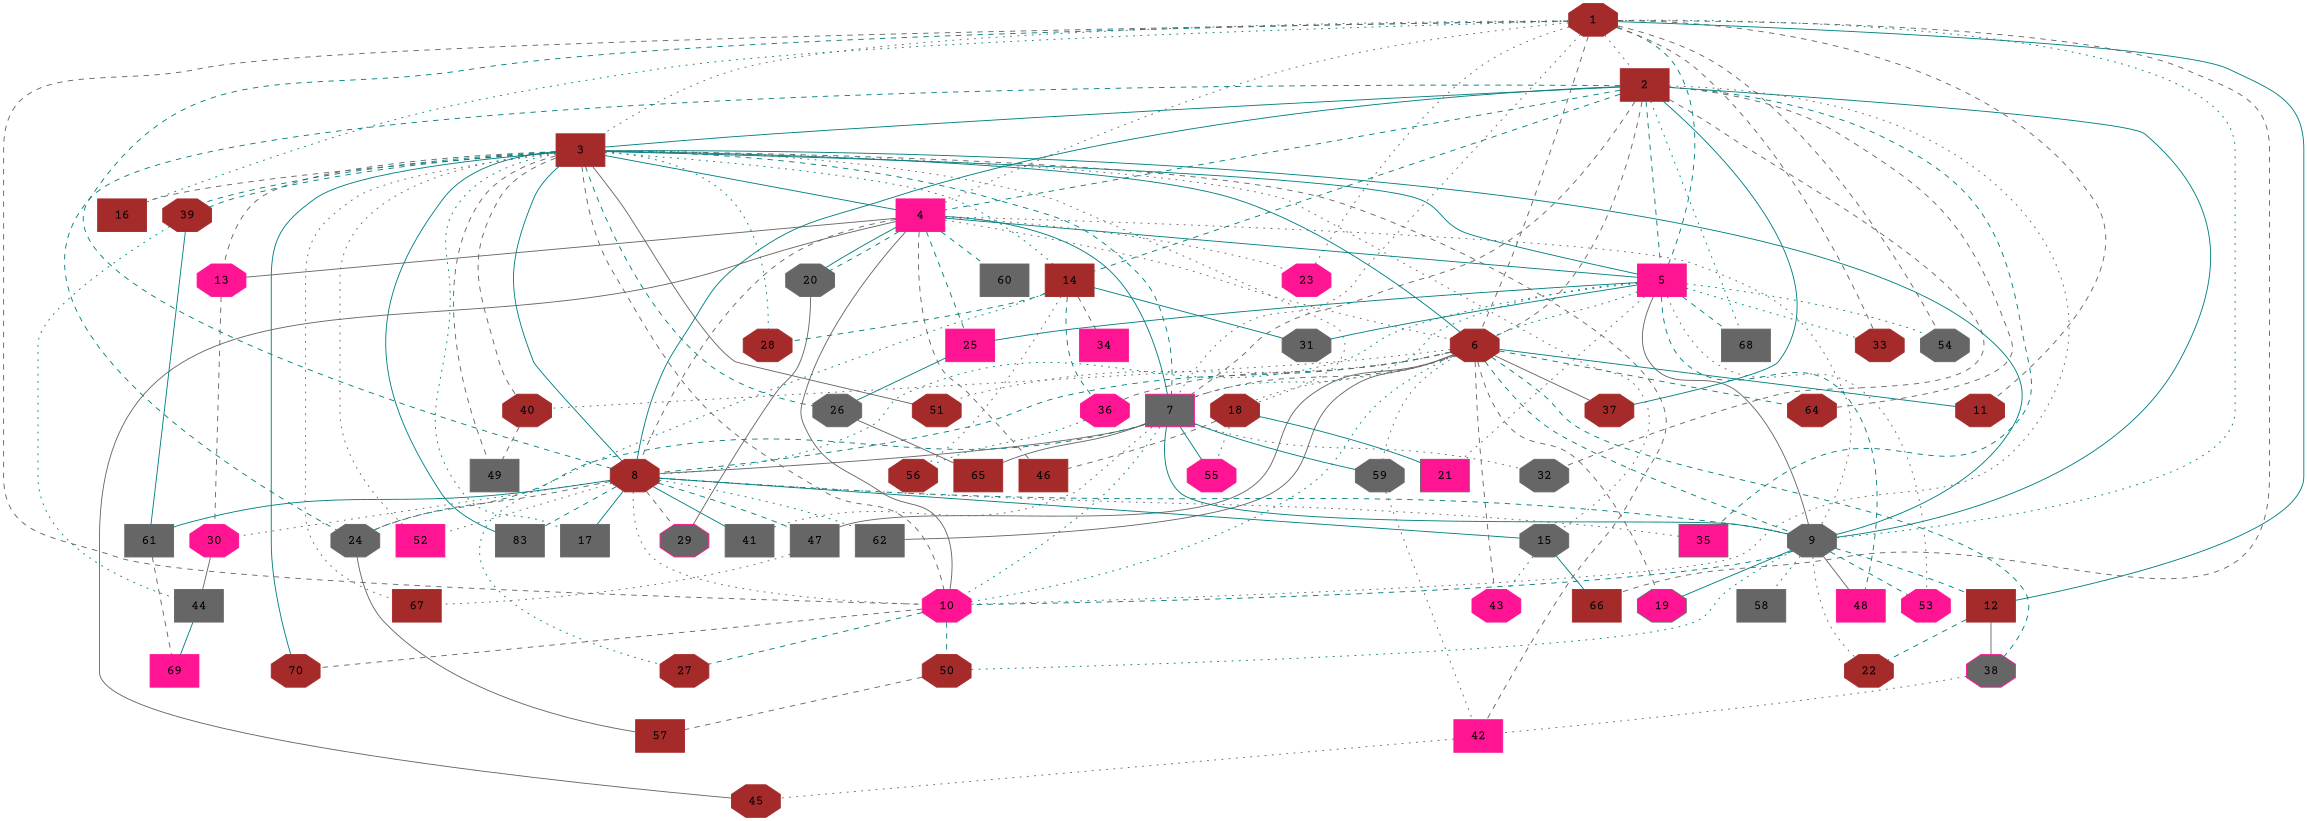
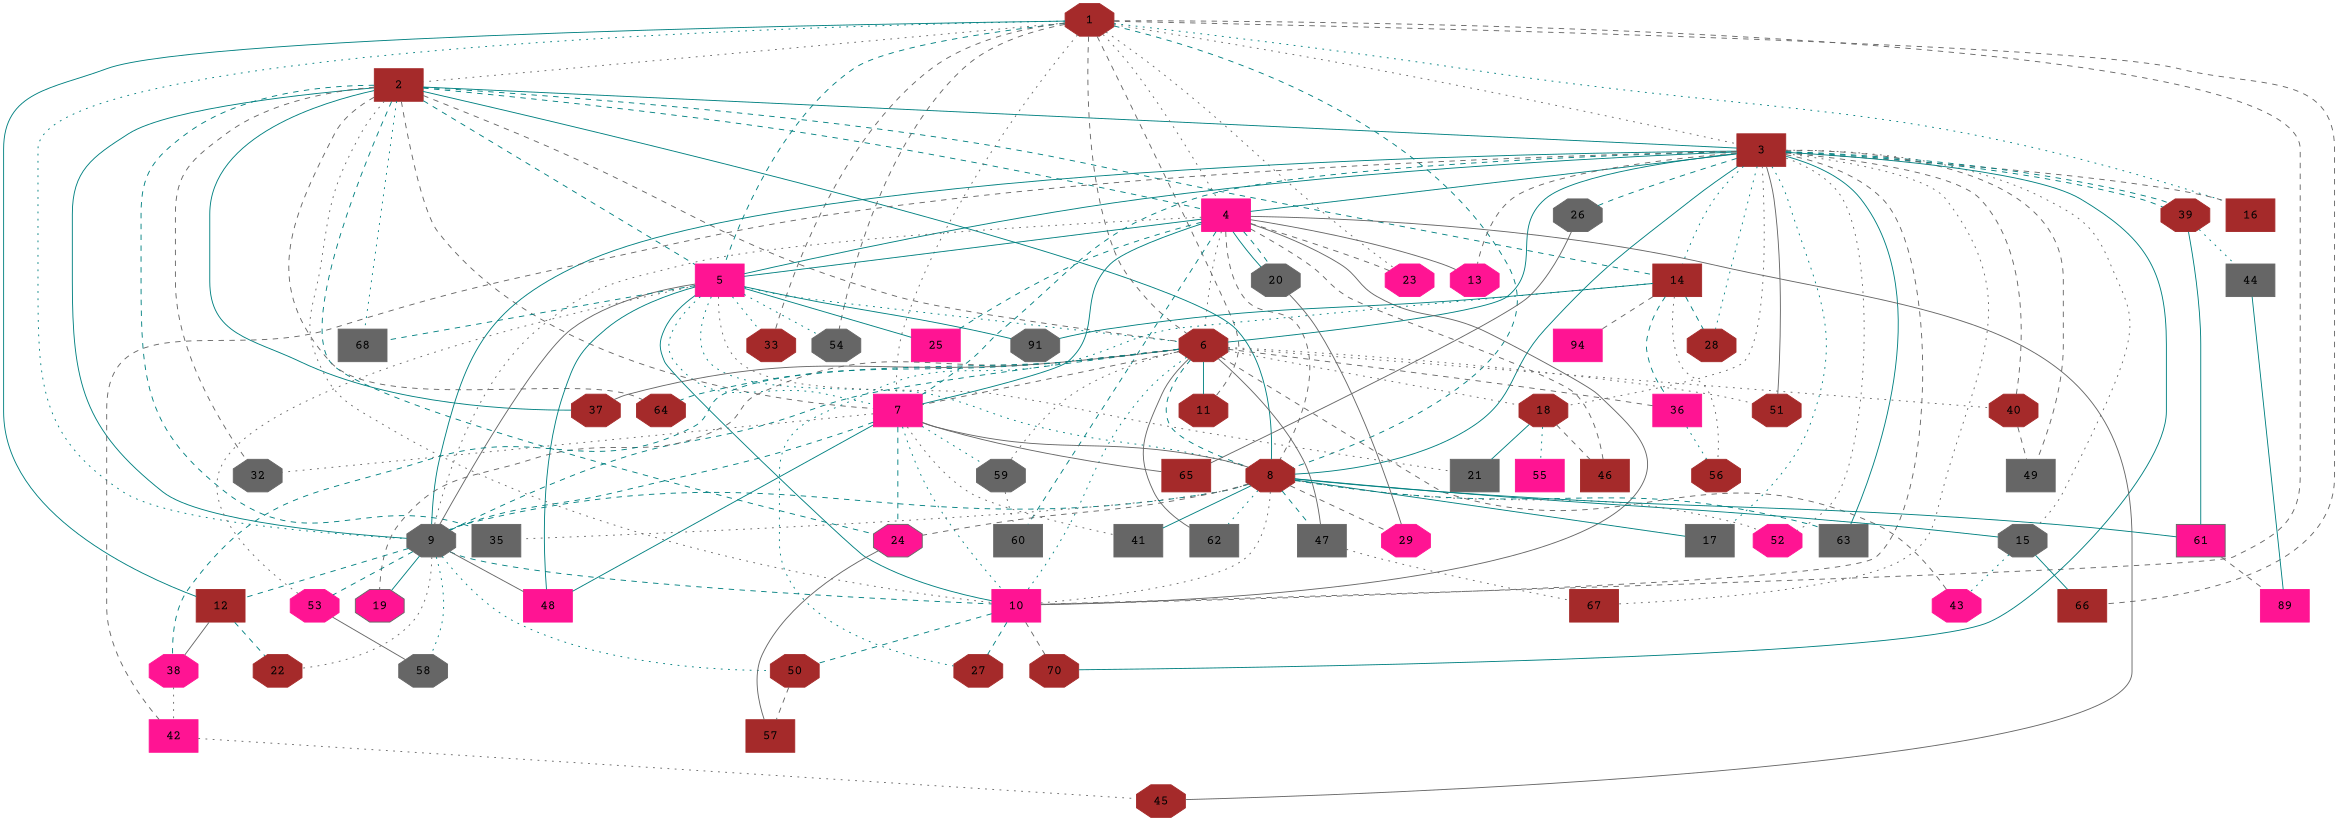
edge "4" -- "23": style dotted -> dashed
node "34": label "34" -> "94"
node "31": label "31" -> "91"
edge "25" -- "26": removed
edge "5" -- "48": style dashed -> solid
node "36": shape octagon -> box
node "7": fillcolor gray40 -> deeppink
edge "7" -- "55": now "7" -- "48"
edge "7" -- "59": style solid -> dotted
edge "5" -- "10": added
node "55": shape octagon -> box
node "21": fillcolor deeppink -> gray40
edge "7" -- "9": style solid -> dashed
node "61": fillcolor gray40 -> deeppink
node "30": removed
node "24": fillcolor gray40 -> deeppink
node "52": shape box -> octagon
node "83": label "83" -> "63"
node "29": fillcolor gray40 -> deeppink
node "35": fillcolor deeppink -> gray40
node "10": shape octagon -> box
edge "59" -- "42": now "59" -- "60"
node "58": shape box -> octagon
edge "53" -- "58": added
node "69": label "69" -> "89"
node "38": fillcolor gray40 -> deeppink
